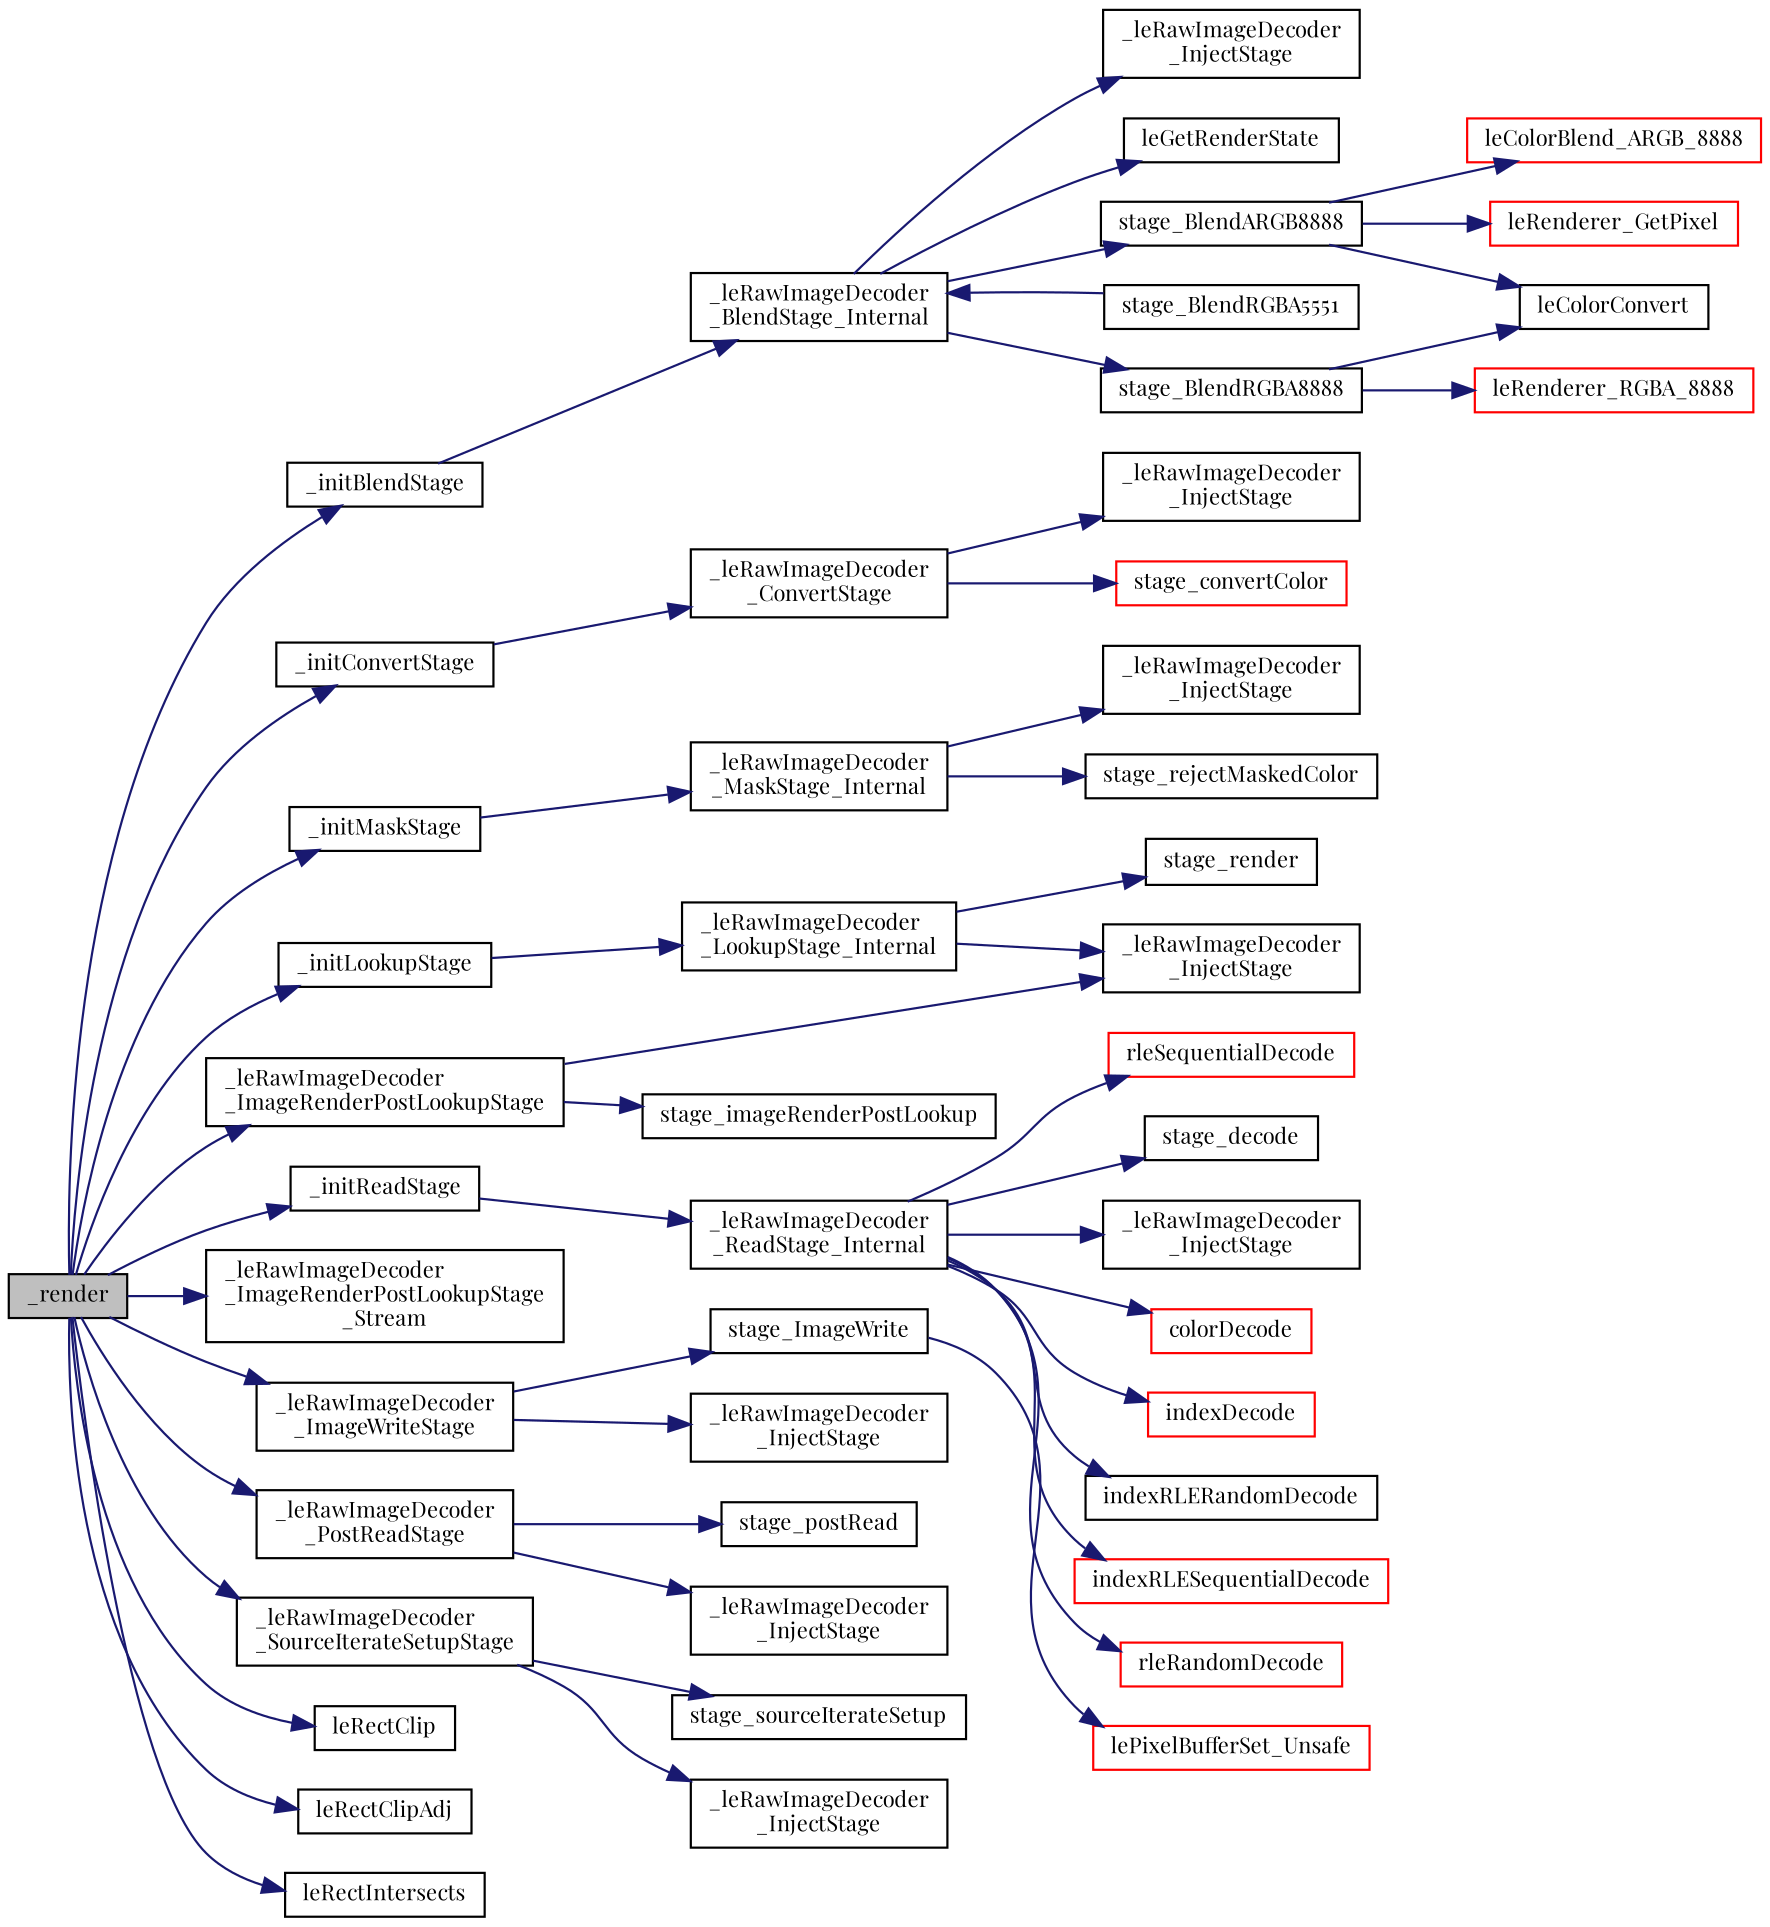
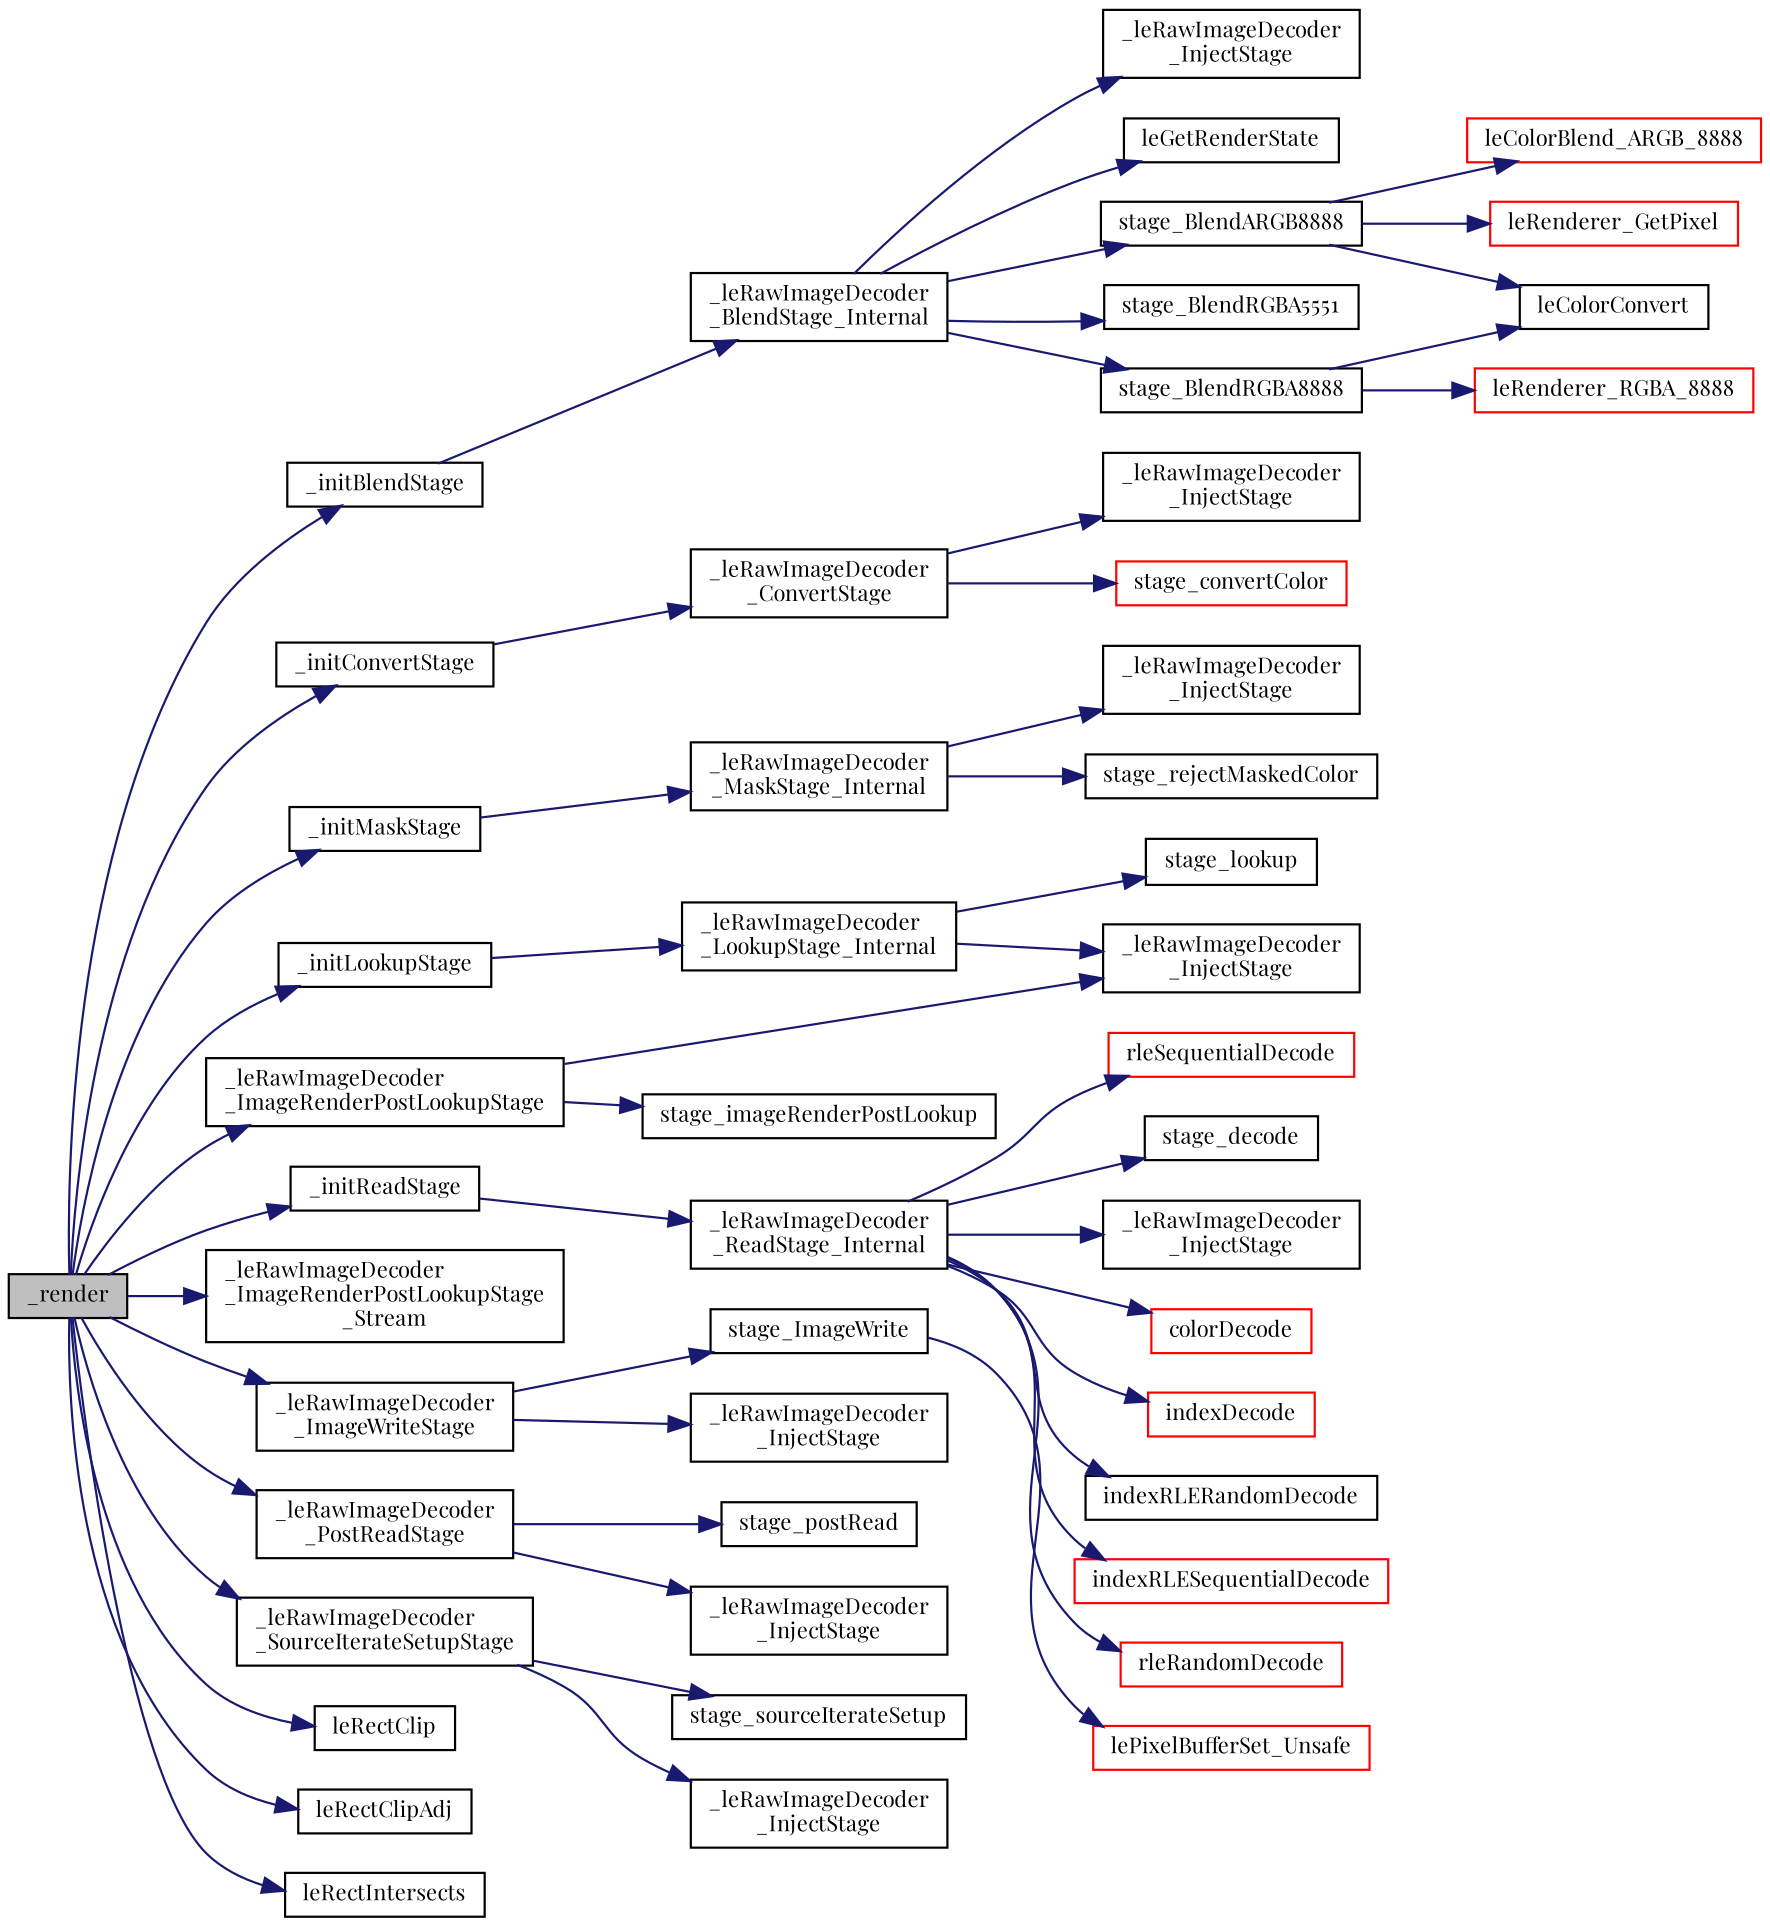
edge "stage_BlendRGBA5551" -> "_leRawImageDecoder _BlendStage_Internal": reversed
node "stage_render": label "stage_render" -> "stage_lookup"
